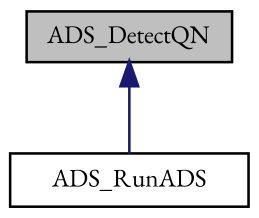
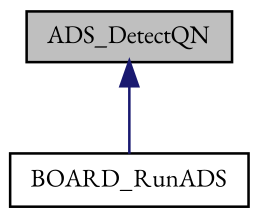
node "ADS_RunADS": label "ADS_RunADS" -> "BOARD_RunADS"
